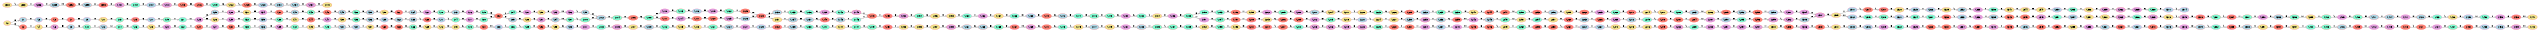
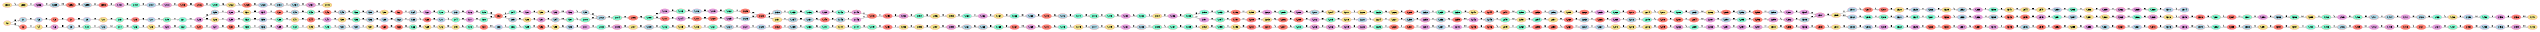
node "S146": fillcolor aquamarine -> plum
